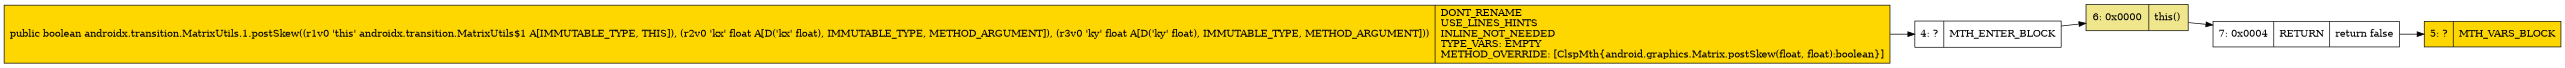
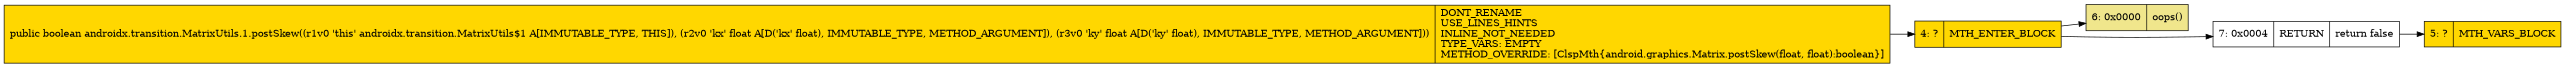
node "6: 0x0000": text "this()" -> "oops()"
edge "6: 0x0000" -> "7: 0x0004": now "4: ?" -> "7: 0x0004"
node "4: ?": fillcolor white -> gold
